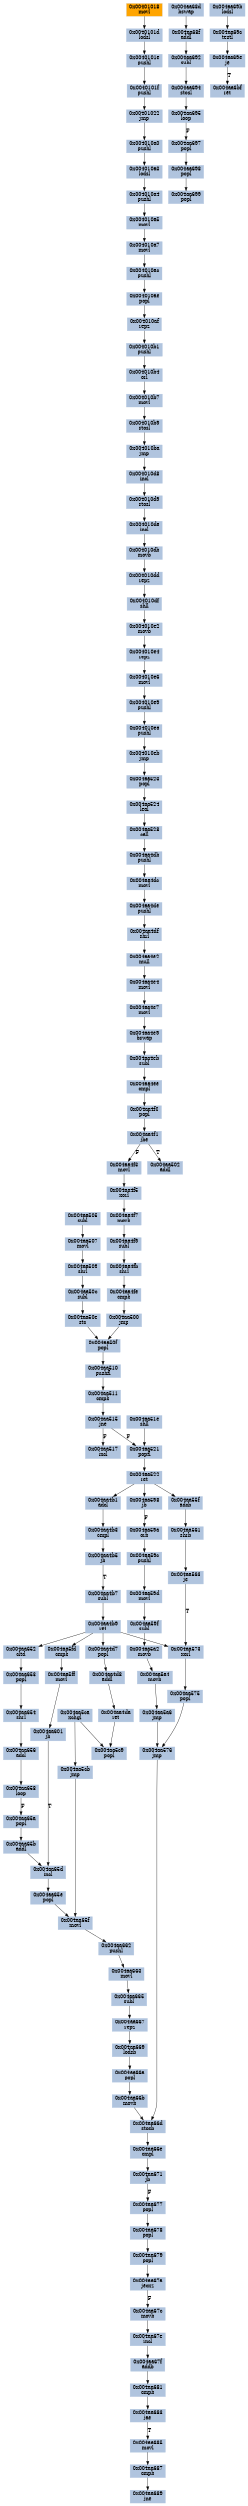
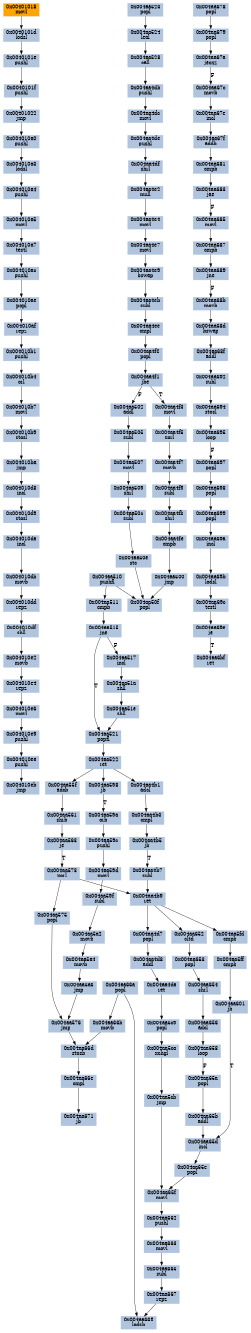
node "0x004010a7 movl": label "0x004010a7 movl" -> "0x004010a7 testl"
node "0x004aa68b movb": added
edge "0x004aa502 addl" -> "0x004aa505 subl": added
node "0x004aa69a incl": added
node "0x004aa51a shll": added
edge "0x004010eb jmp" -> "0x004aa523 popl": removed
edge "0x004aa4f1 jbe" -> "0x004aa4f3 movl": label "F" -> "T"
edge "0x004aa4f1 jbe" -> "0x004aa502 addl": label "T" -> "F"
edge "0x004aa50f popl" -> "0x004aa510 pushfl": reversed
edge "0x004aa515 jne" -> "0x004aa521 popfl": label "F" -> "T"
edge "0x004aa598 jb" -> "0x004aa59a orb": label "F" -> "T"
edge "0x004aa4b9 ret" -> "0x004aa573 xorl": reversed
node "0x004aa5ff movl": label "0x004aa5ff movl" -> "0x004aa5ff cmpb"
edge "0x004aa5ca xchgl" -> "0x004aa5c9 popl": reversed
edge "0x004aa669 lodsb" -> "0x004aa66a popl": reversed
node "0x004aa677 popl": removed
edge "0x004aa683 jae" -> "0x004aa685 movl": label "T" -> "F"
